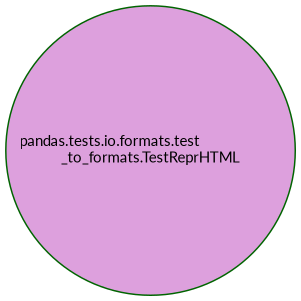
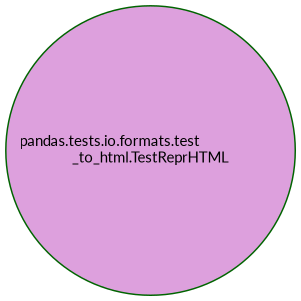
node "pandas.tests.io.formats.test _to_formats.TestReprHTML": label "pandas.tests.io.formats.test _to_formats.TestReprHTML" -> "pandas.tests.io.formats.test _to_html.TestReprHTML"
